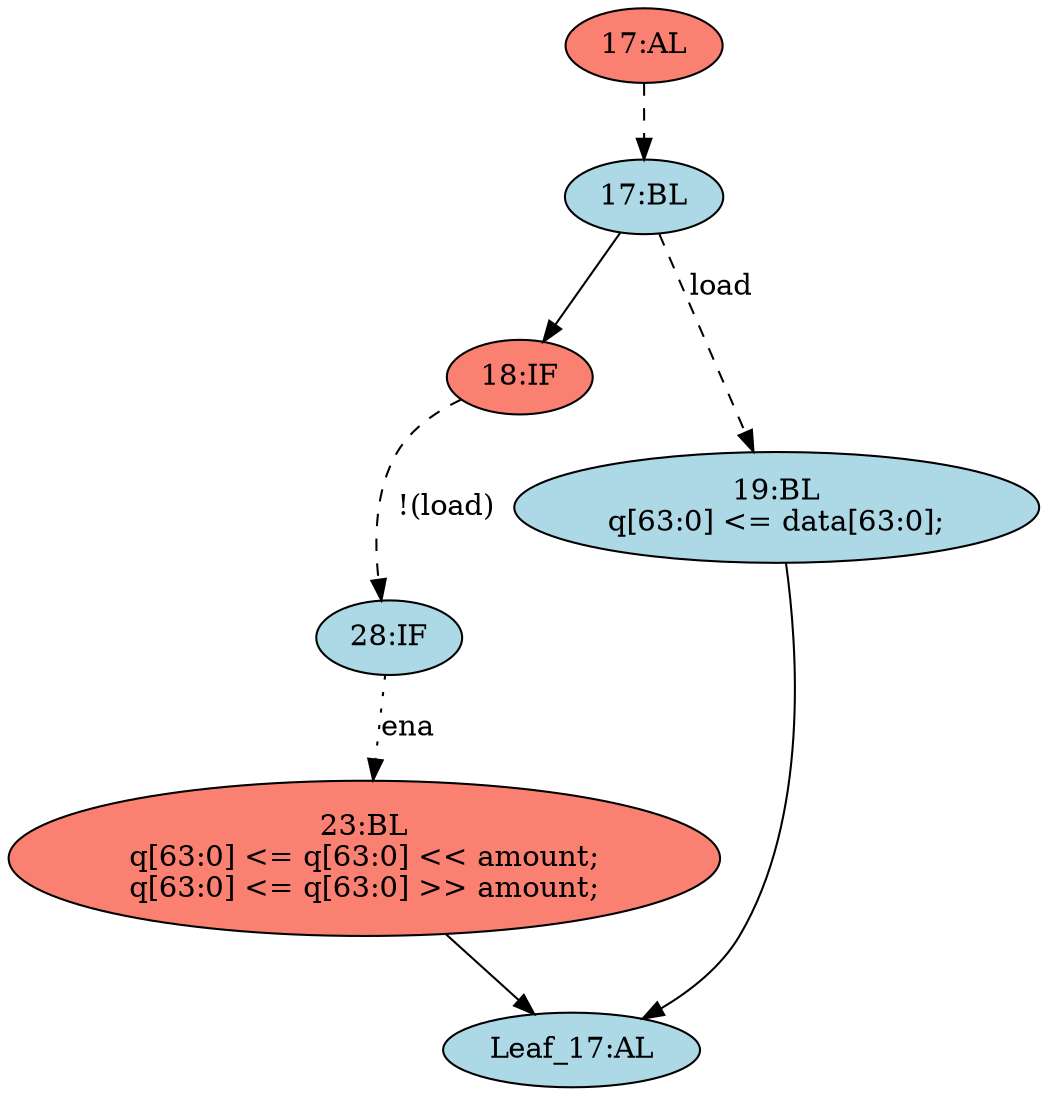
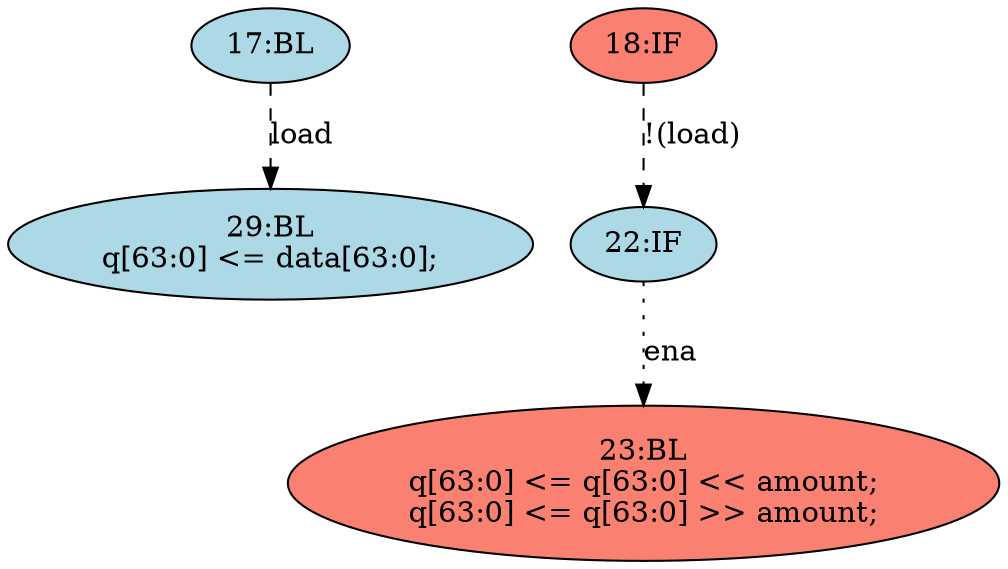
node "17:AL": removed
edge "17:BL" -> "18:IF": removed
node "19:BL q[63:0] <= data[63:0];": label "19:BL q[63:0] <= data[63:0];" -> "29:BL q[63:0] <= data[63:0];"
node "28:IF": label "28:IF" -> "22:IF"
node "Leaf_17:AL": removed
